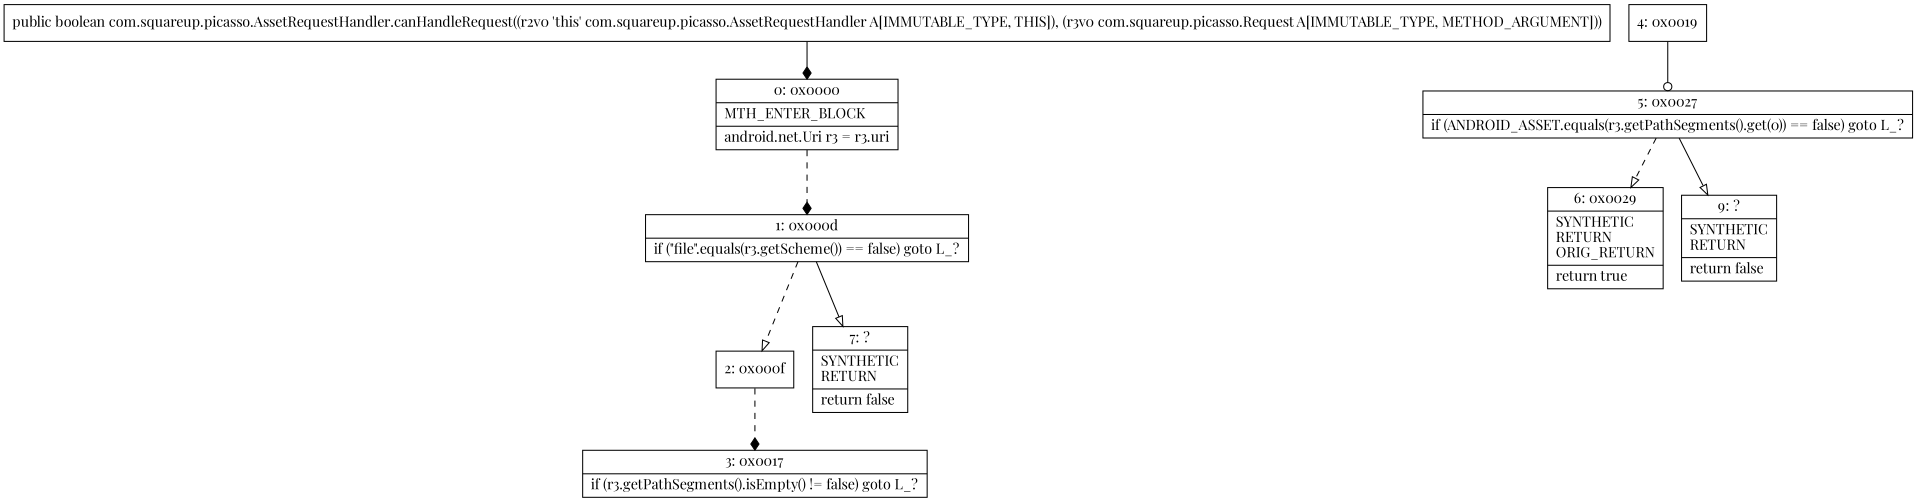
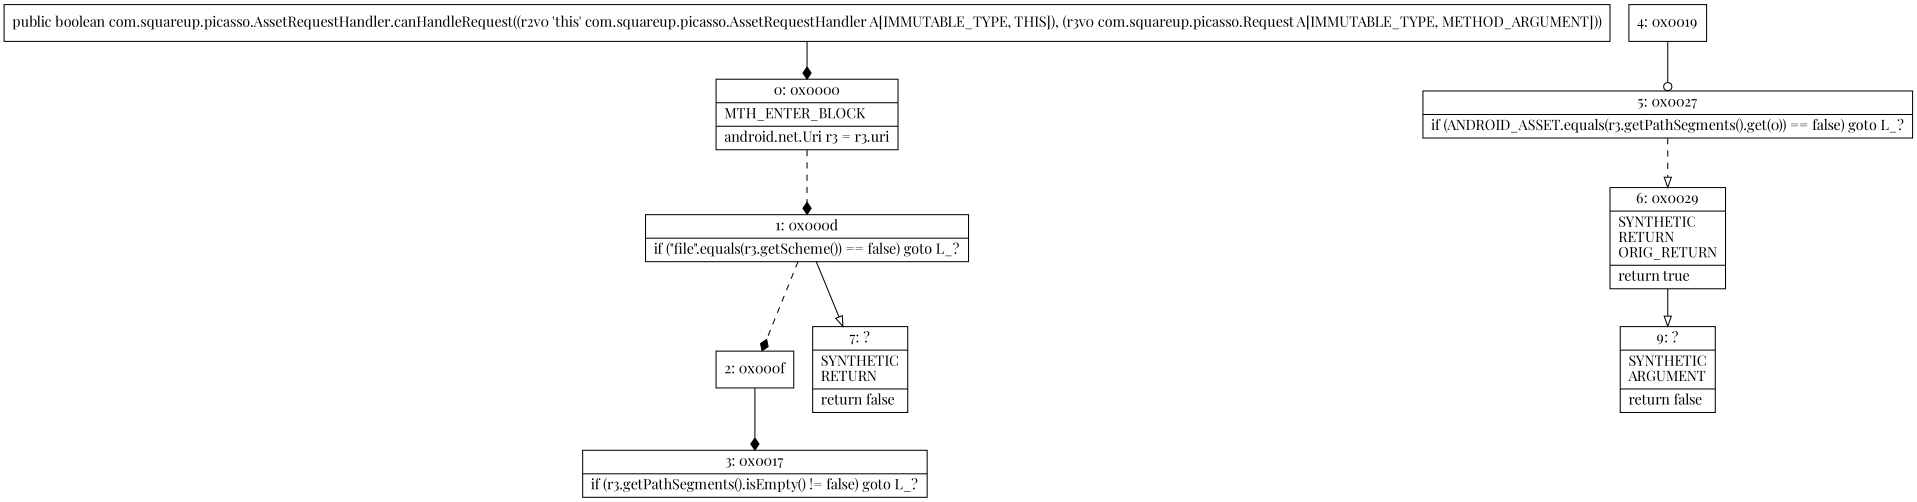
edge "5: 0x0027" -> "9: ?": now "6: 0x0029" -> "9: ?"
node "9: ?": text "RETURN" -> "ARGUMENT"
edge "1: 0x000d" -> "2: 0x000f": arrowhead onormal -> diamond
edge "2: 0x000f" -> "3: 0x0017": style dashed -> solid
